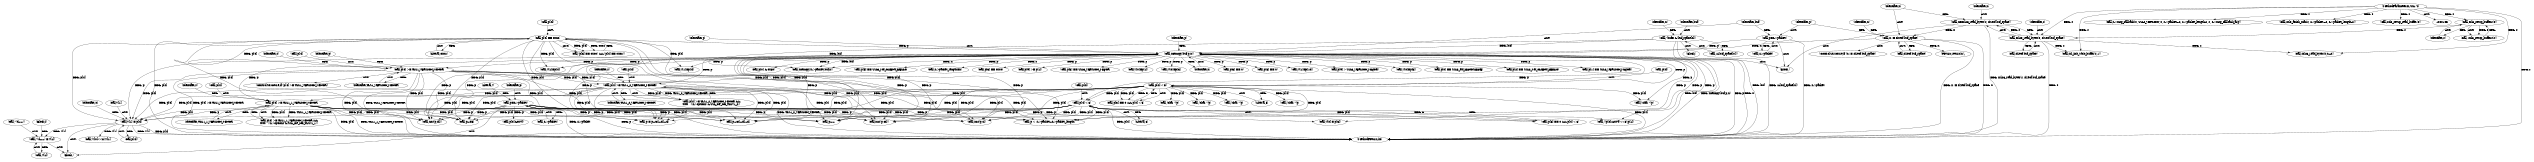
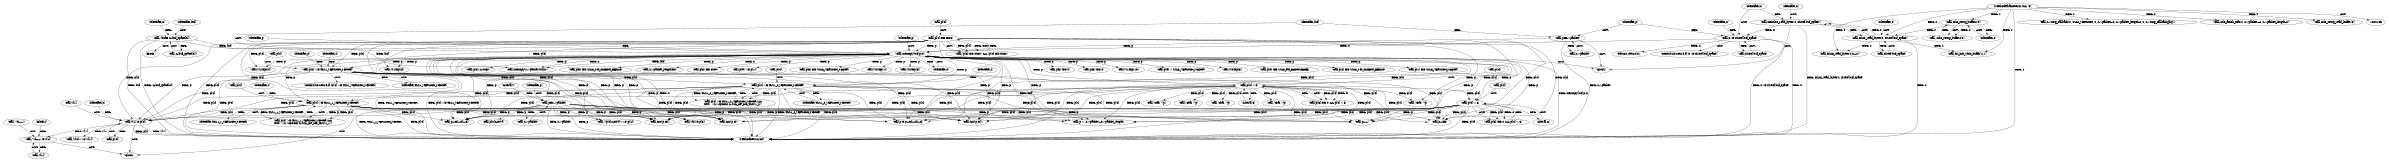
node "(Literal,0x02)": removed
